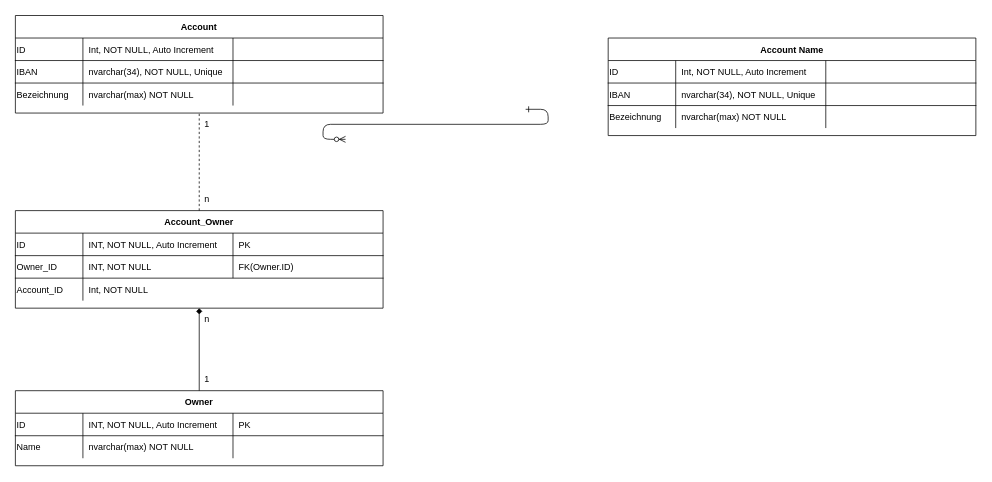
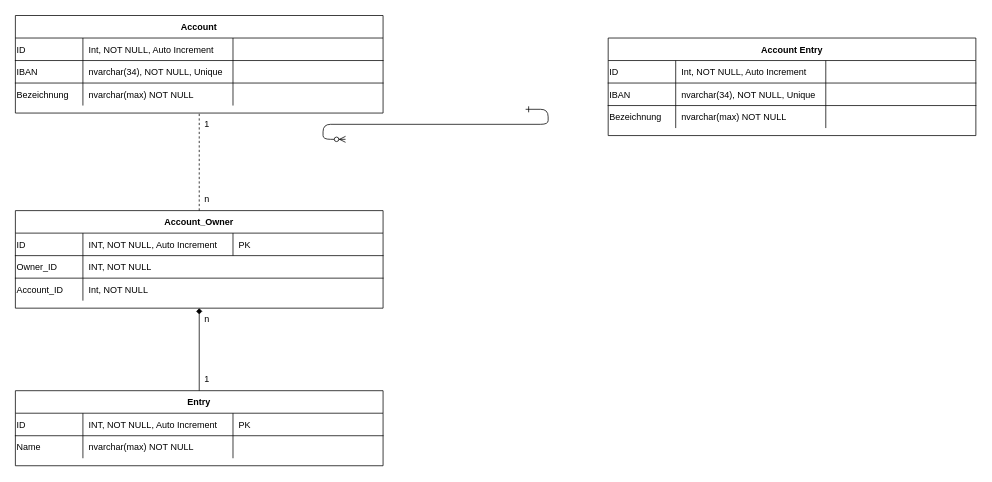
node "Account Name": label "Account Name" -> "Account Entry"
node "FK(Owner.ID)": removed
node "Owner": label "Owner" -> "Entry"
